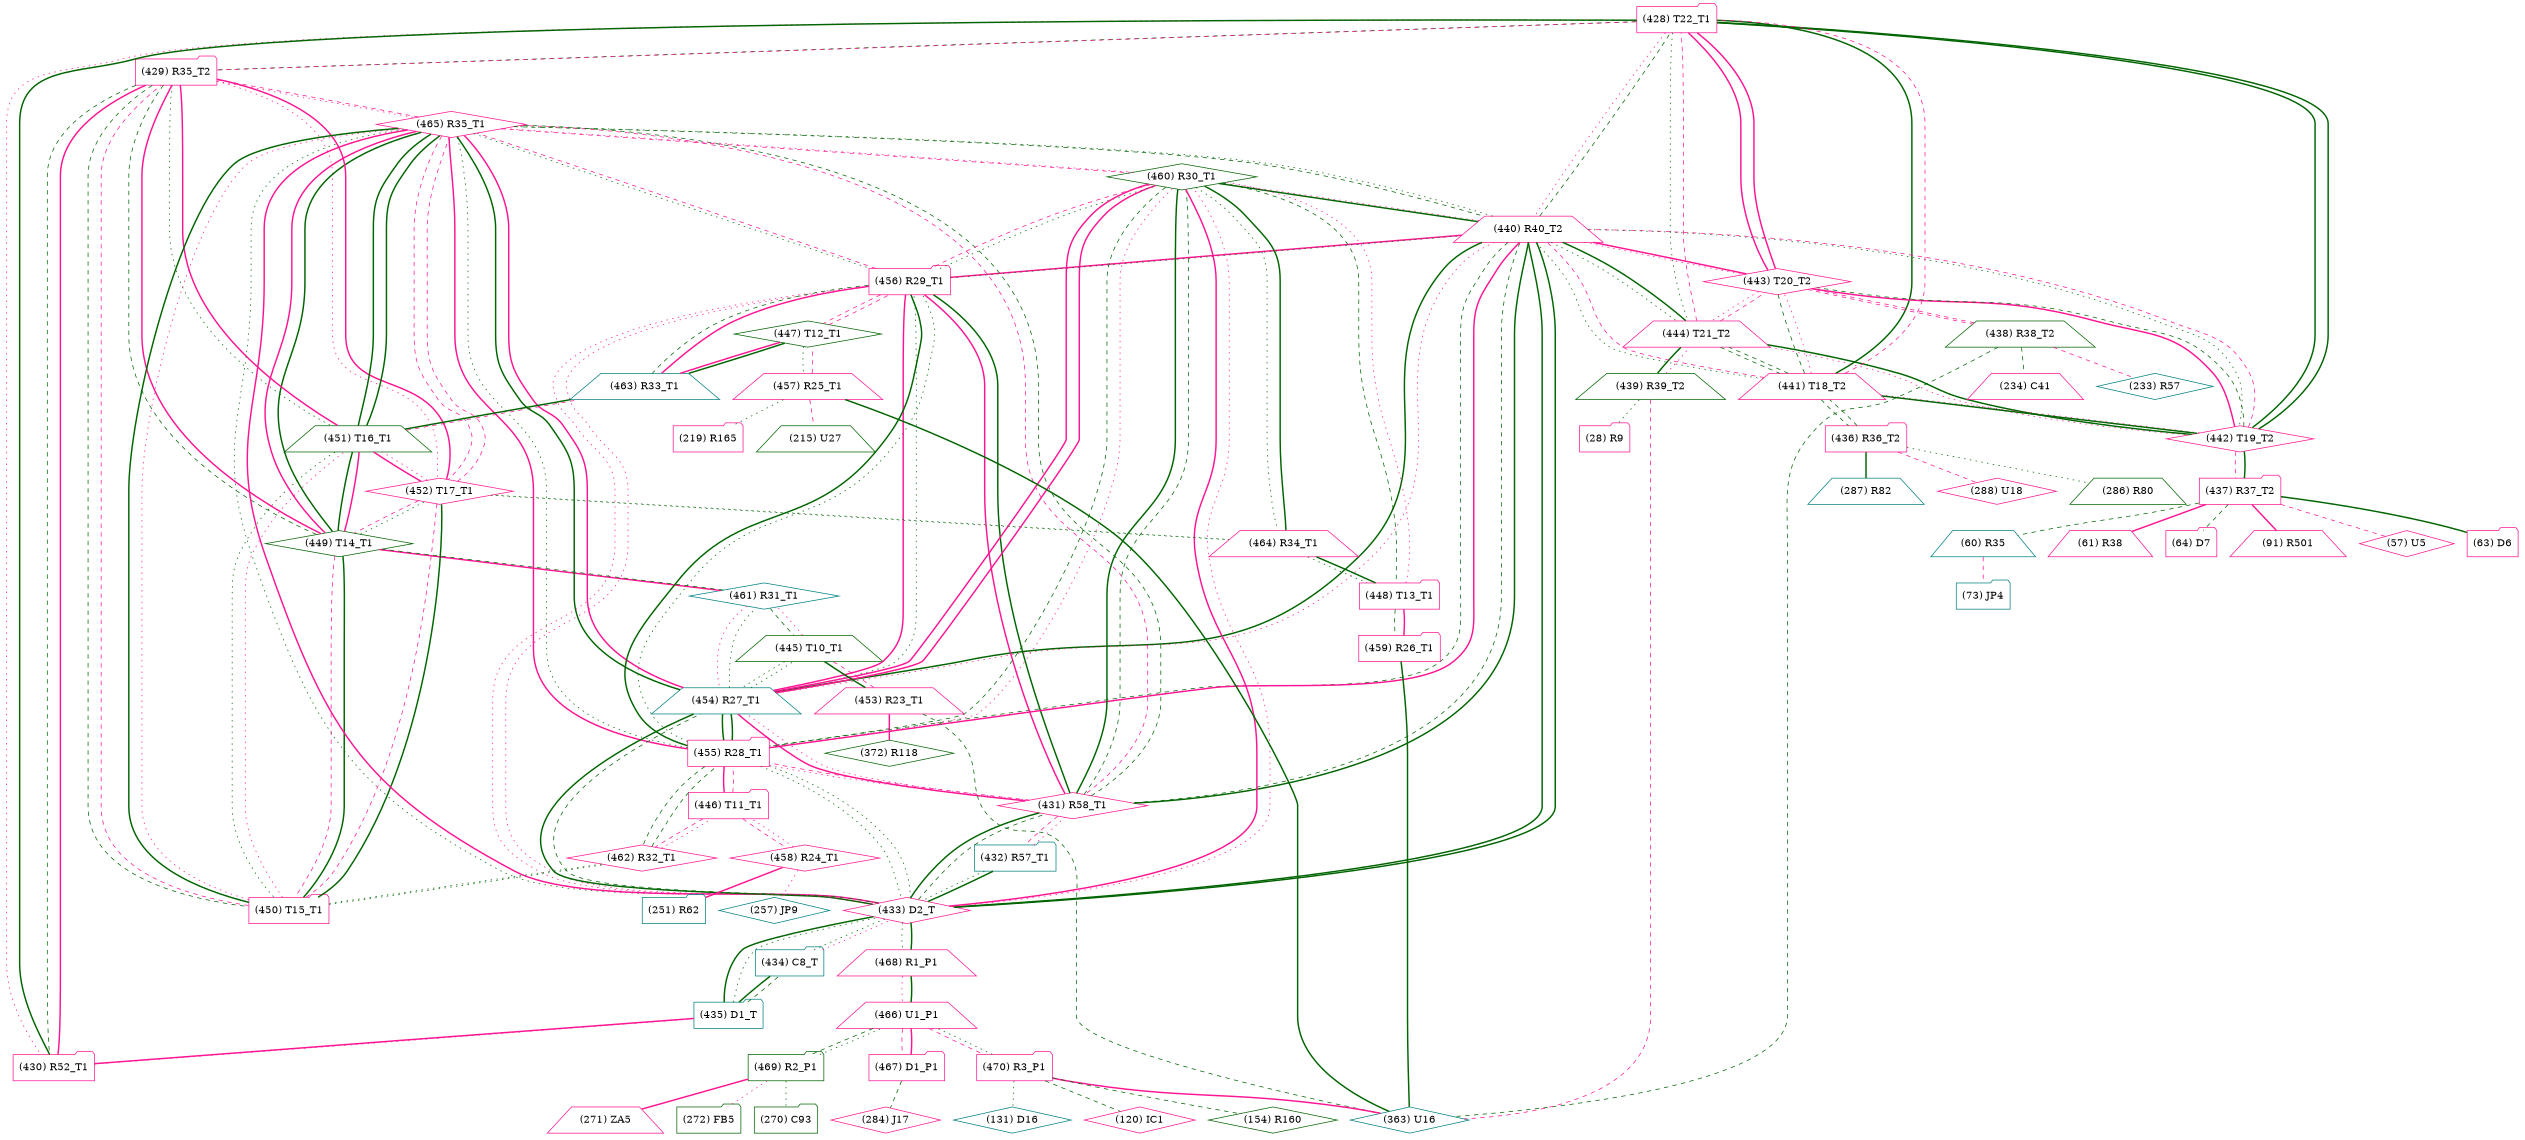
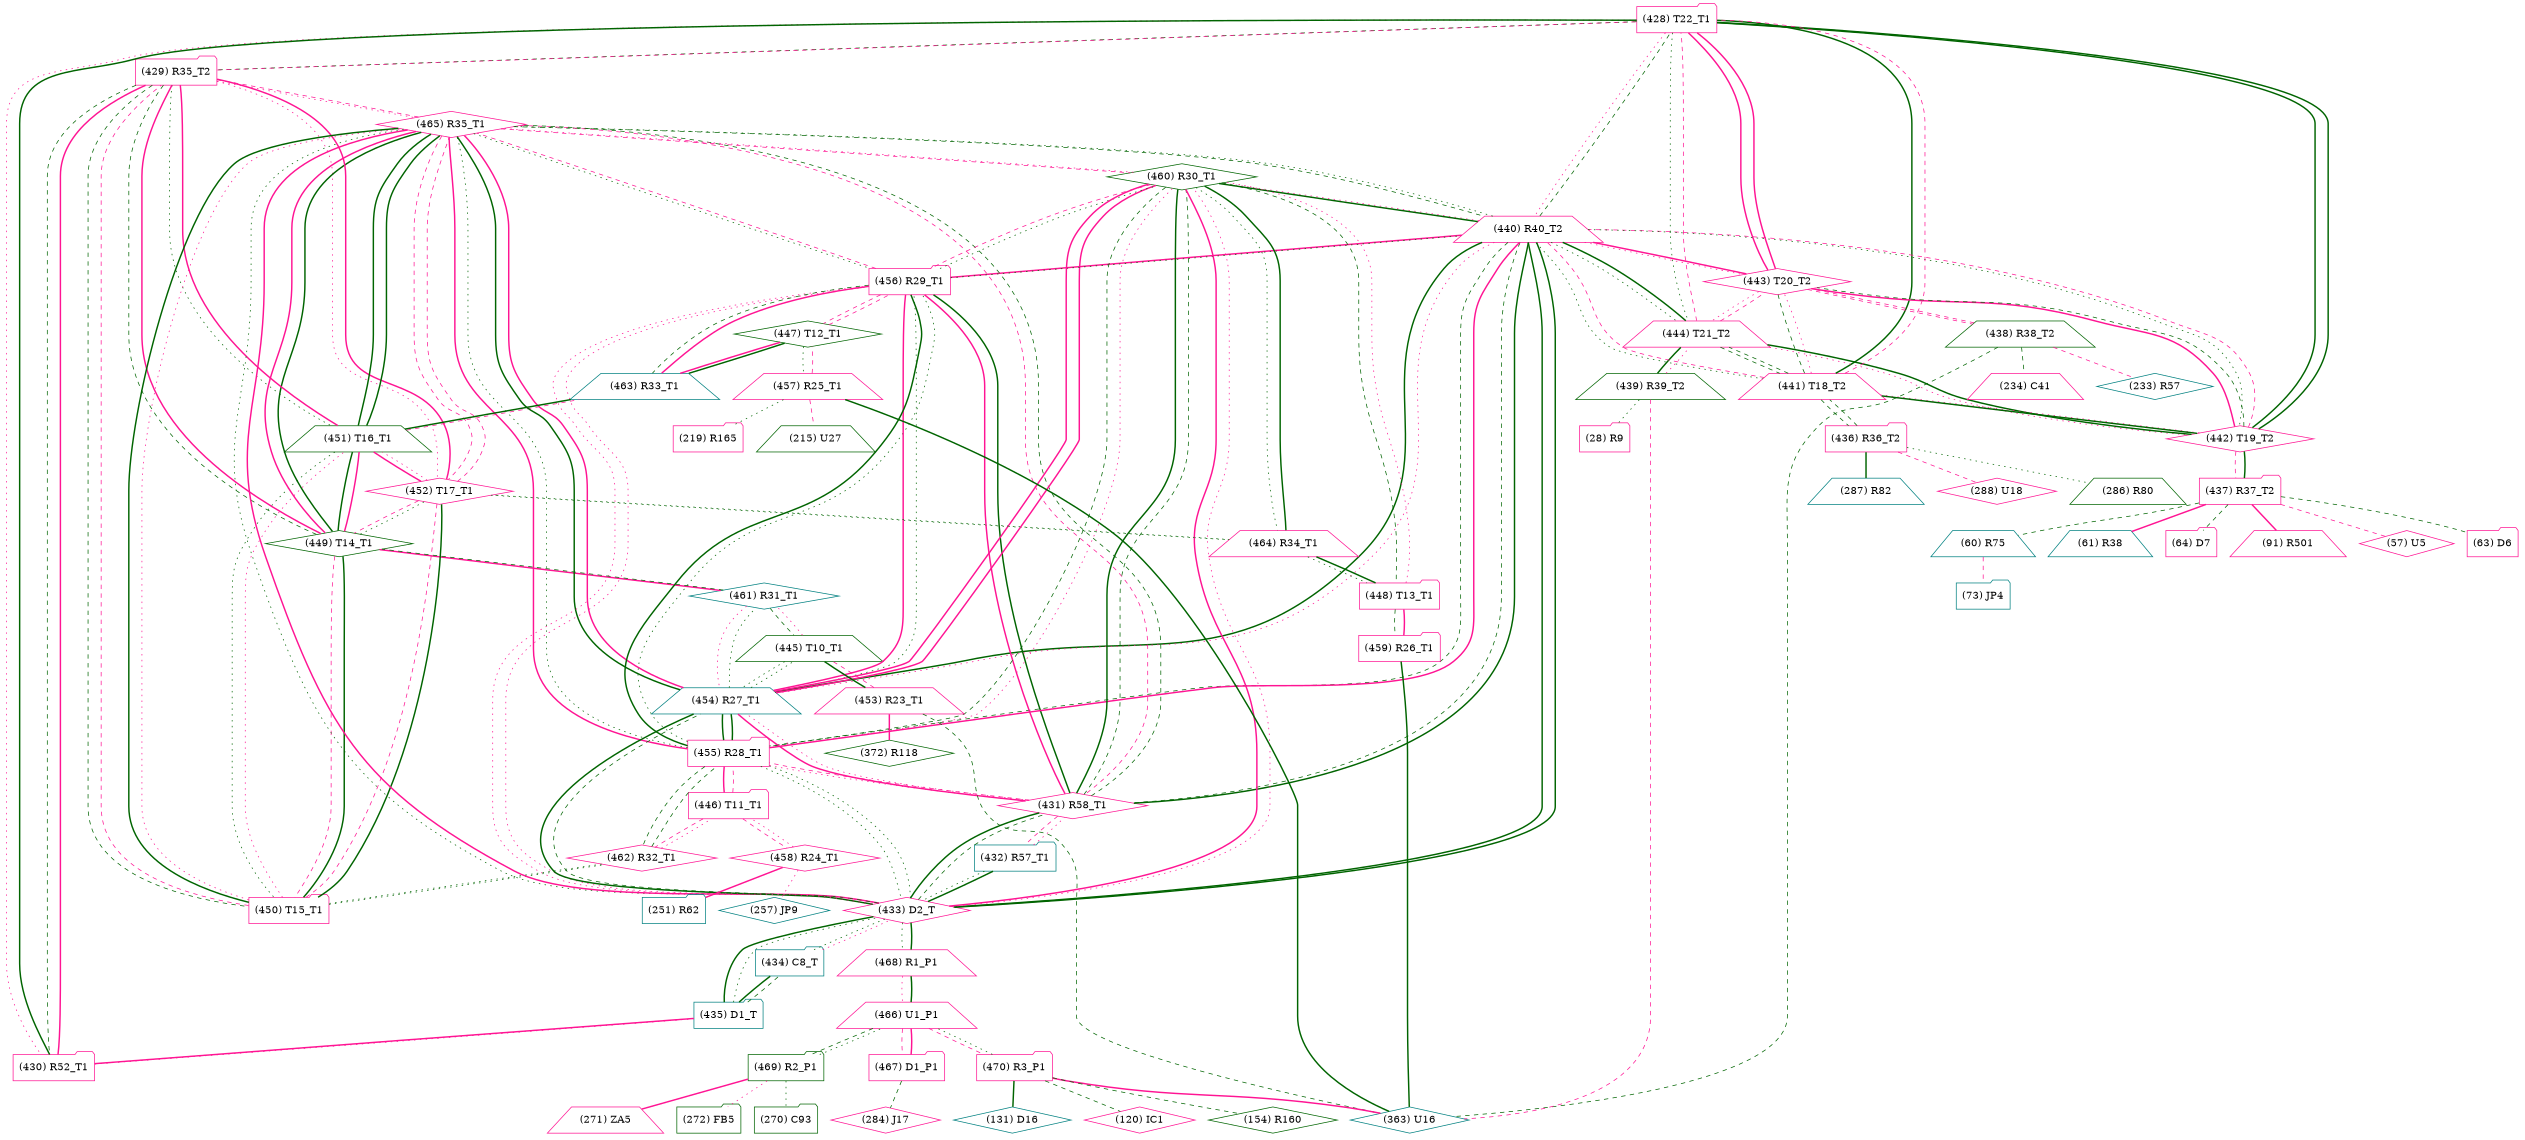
edge "(437) R37_T2" -- "(63) D6": style bold -> dashed
node "(60) R35": label "(60) R35" -> "(60) R75"
node "(61) R38": color deeppink -> teal
edge "(470) R3_P1" -- "(131) D16": style dotted -> bold
